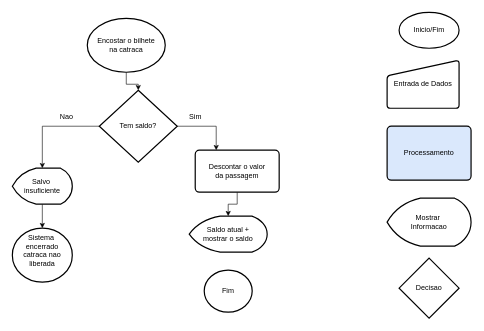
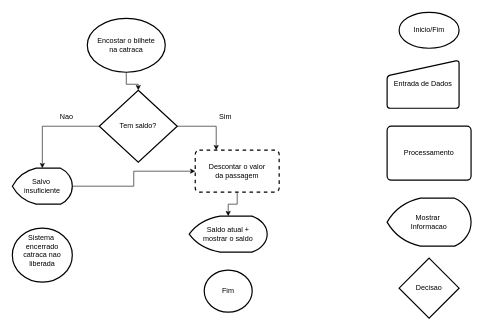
node "Sim": moved (195, 117) -> (225, 117)
node "Processamento": fillcolor #dae8fc -> #ffffff
node "Descontar o valor da passagem": style solid -> dashed
edge "Salvo insuficiente" -> "Sistema encerrado catraca nao liberada": now "Salvo insuficiente" -> "Descontar o valor da passagem"
